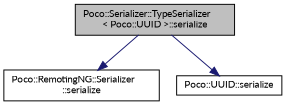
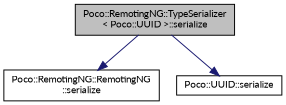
node "Poco::Serializer::TypeSerializer < Poco::UUID >::serialize": label "Poco::Serializer::TypeSerializer < Poco::UUID >::serialize" -> "Poco::RemotingNG::TypeSerializer < Poco::UUID >::serialize"
node "Poco::RemotingNG::Serializer ::serialize": label "Poco::RemotingNG::Serializer ::serialize" -> "Poco::RemotingNG::RemotingNG ::serialize"
